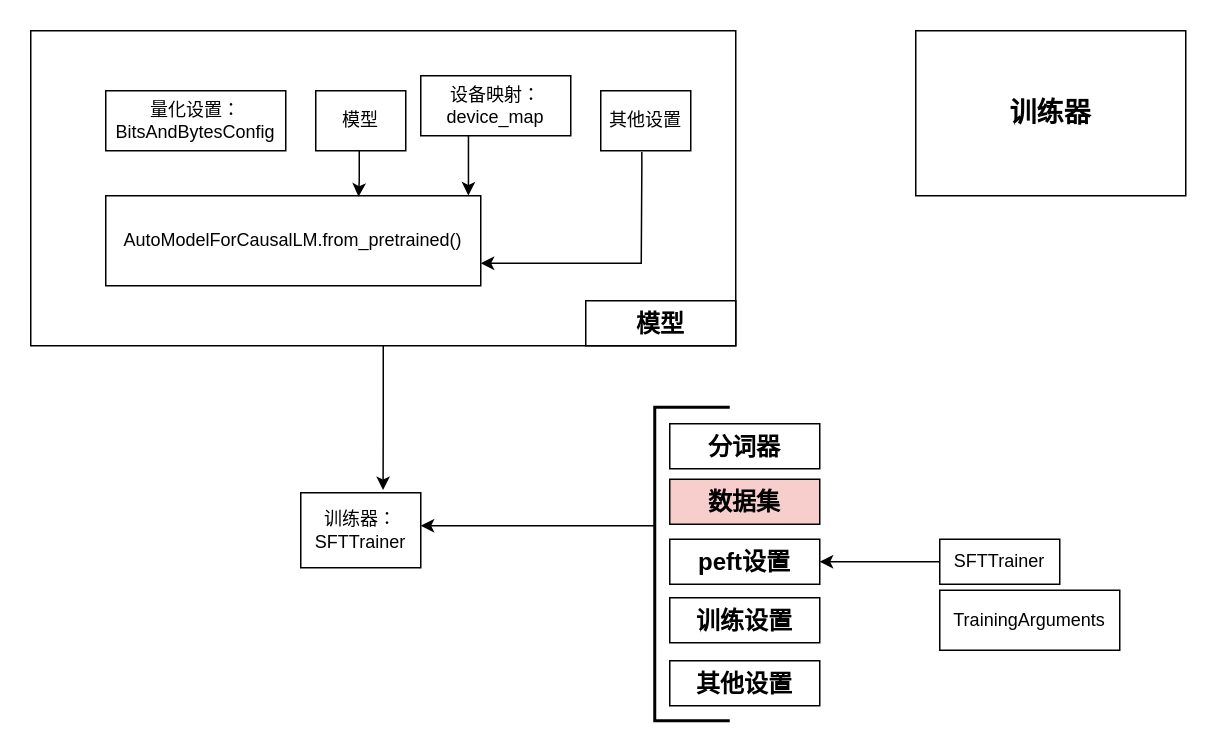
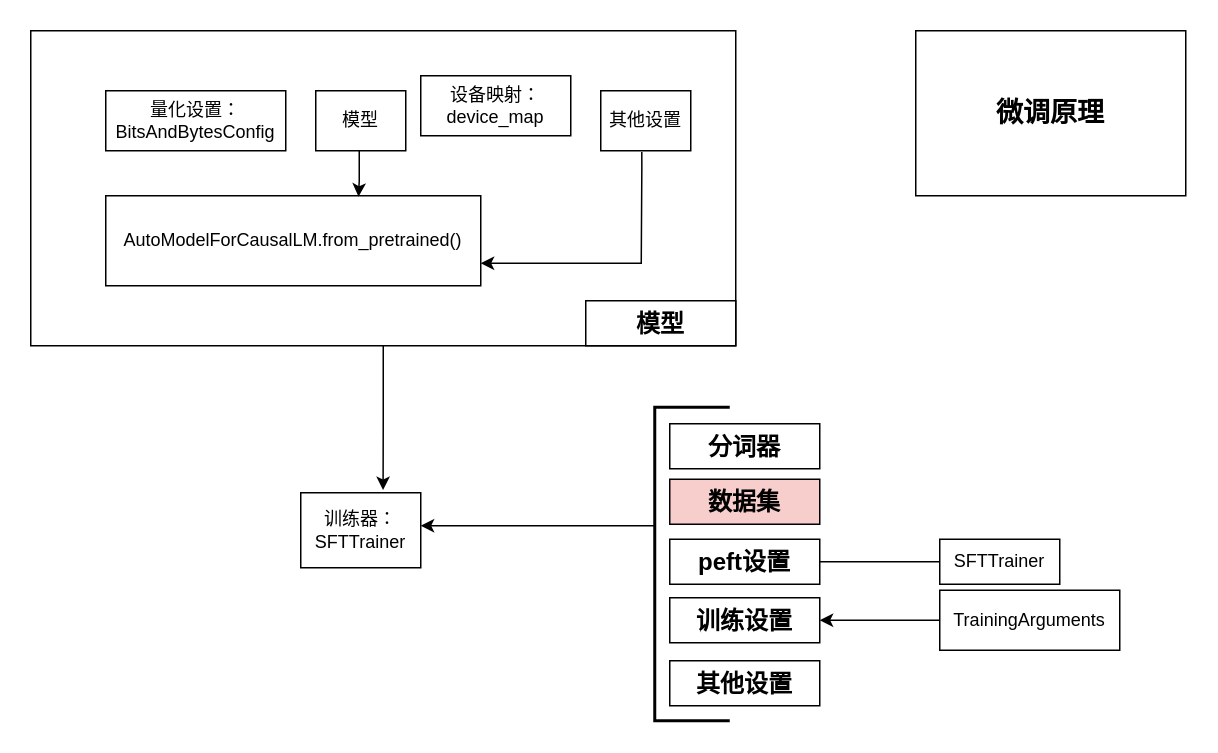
node "训练器": label "训练器" -> "微调原理"
edge "设备映射： device_map" -> "AutoModelForCausalLM.from_pretrained()": removed
edge "SFTTrainer" -> "peft设置": arrowhead classic -> none
edge "TrainingArguments" -> "训练设置": added
